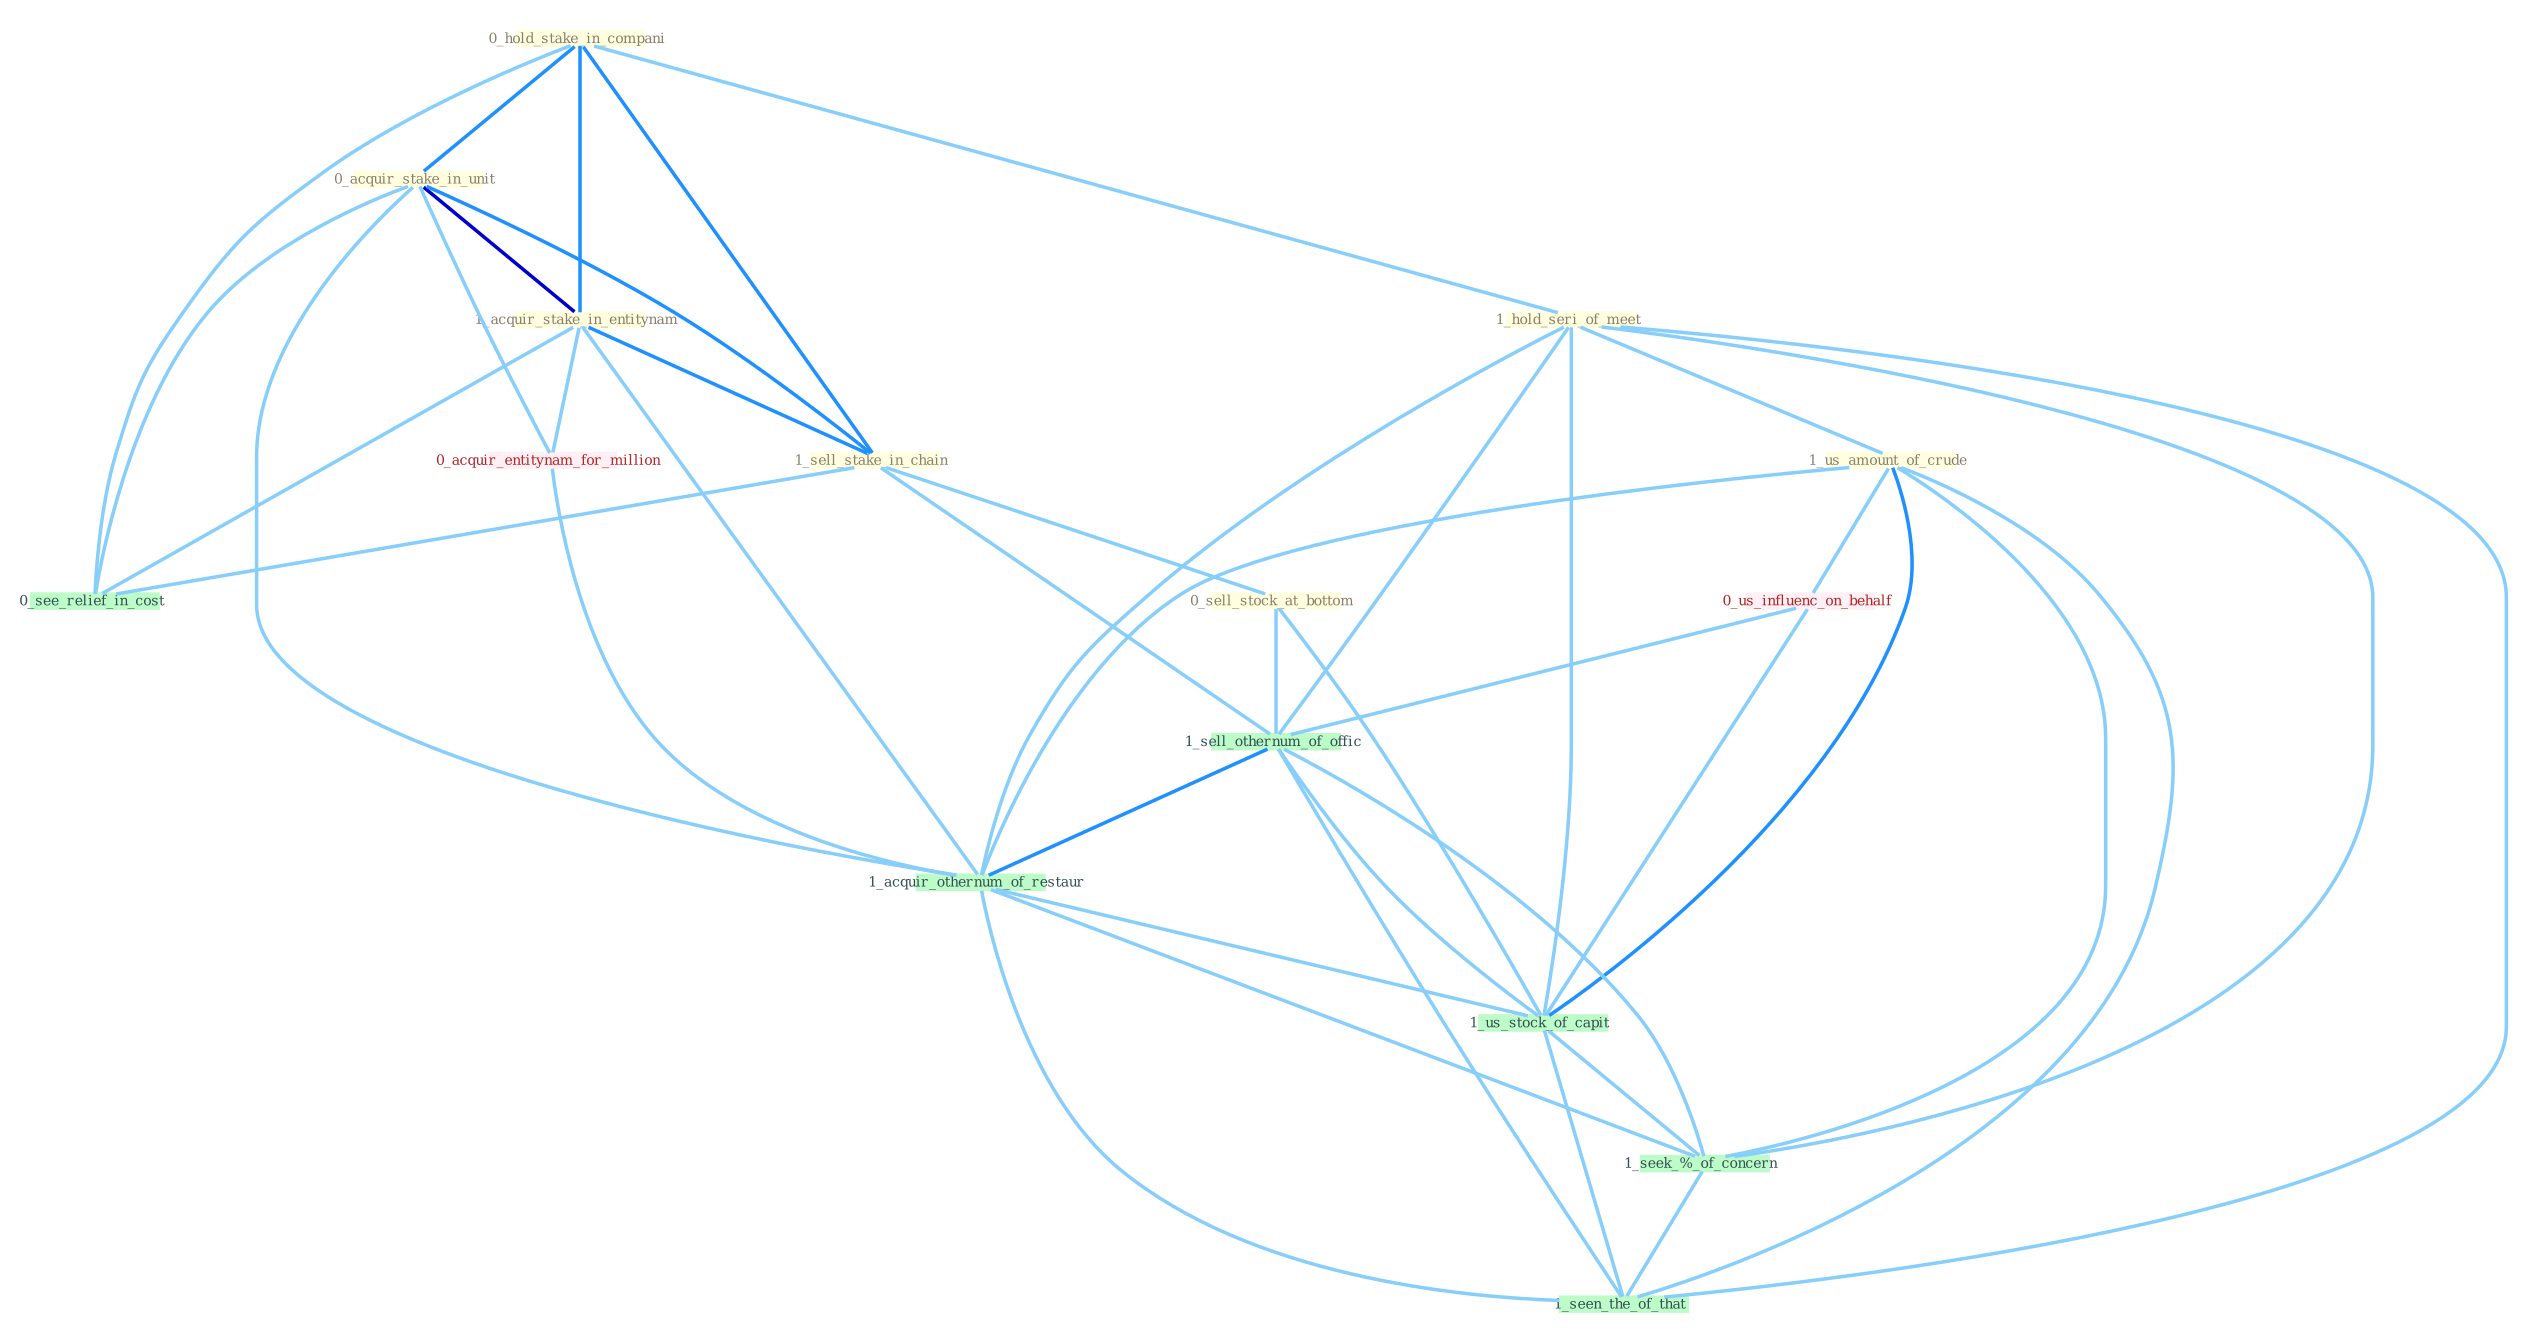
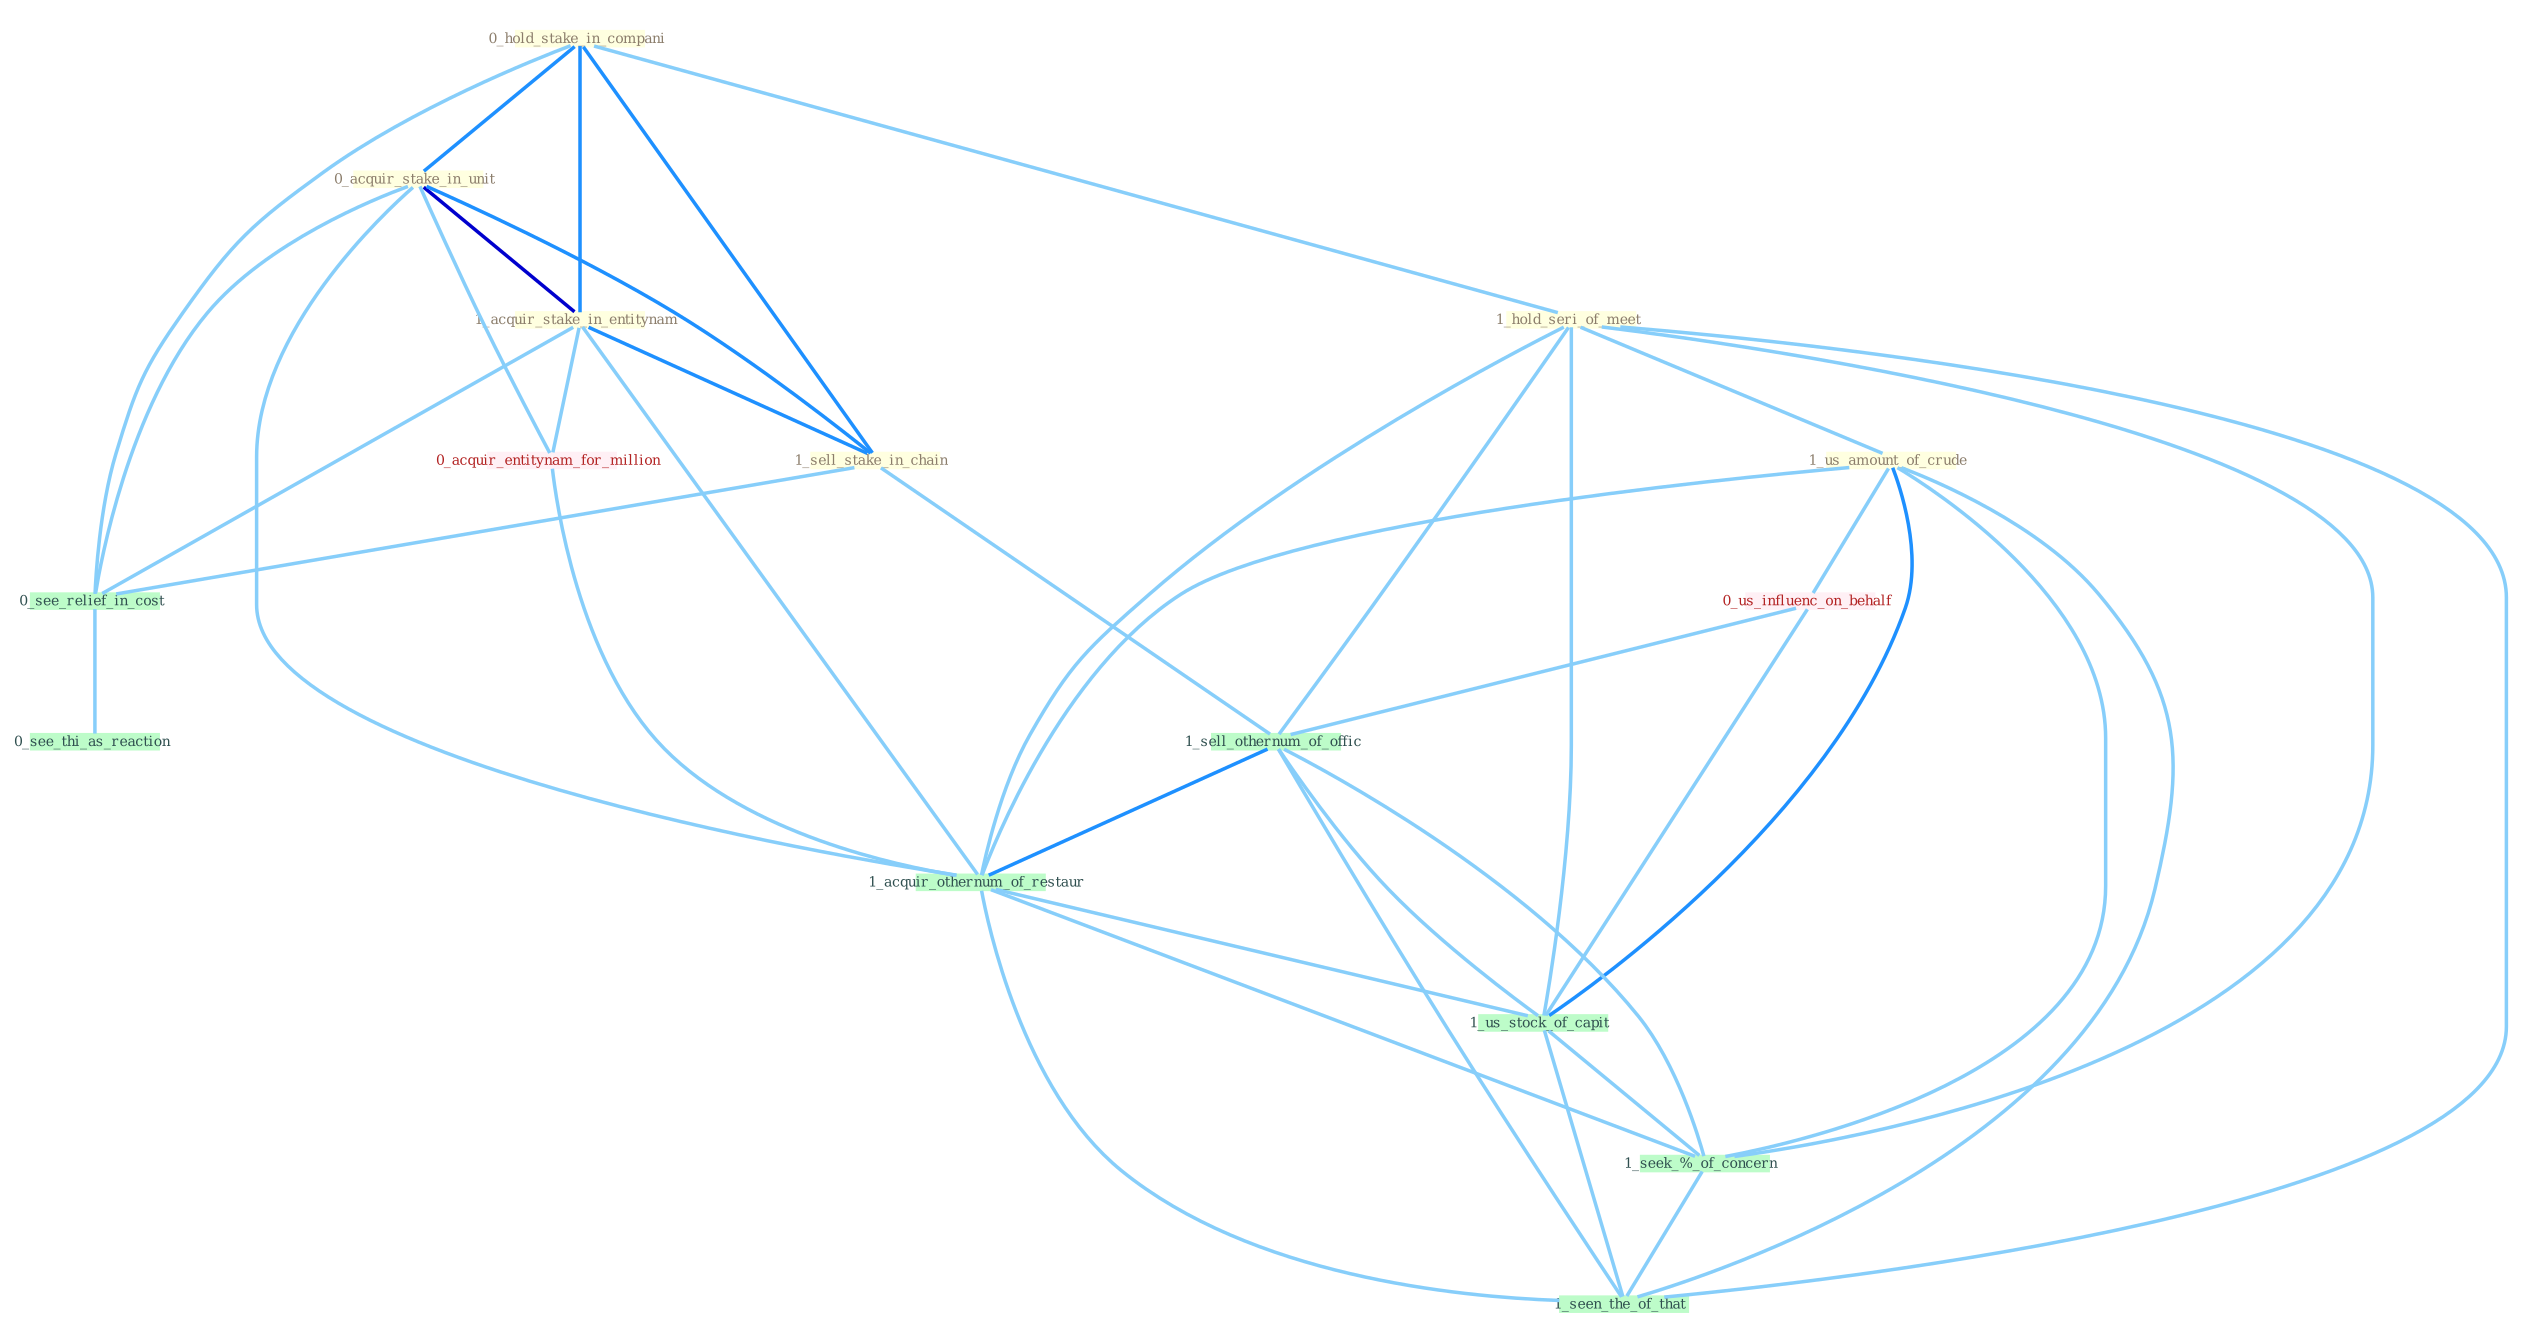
node "0_sell_stock_at_bottom": removed
node "0_see_thi_as_reaction": added
